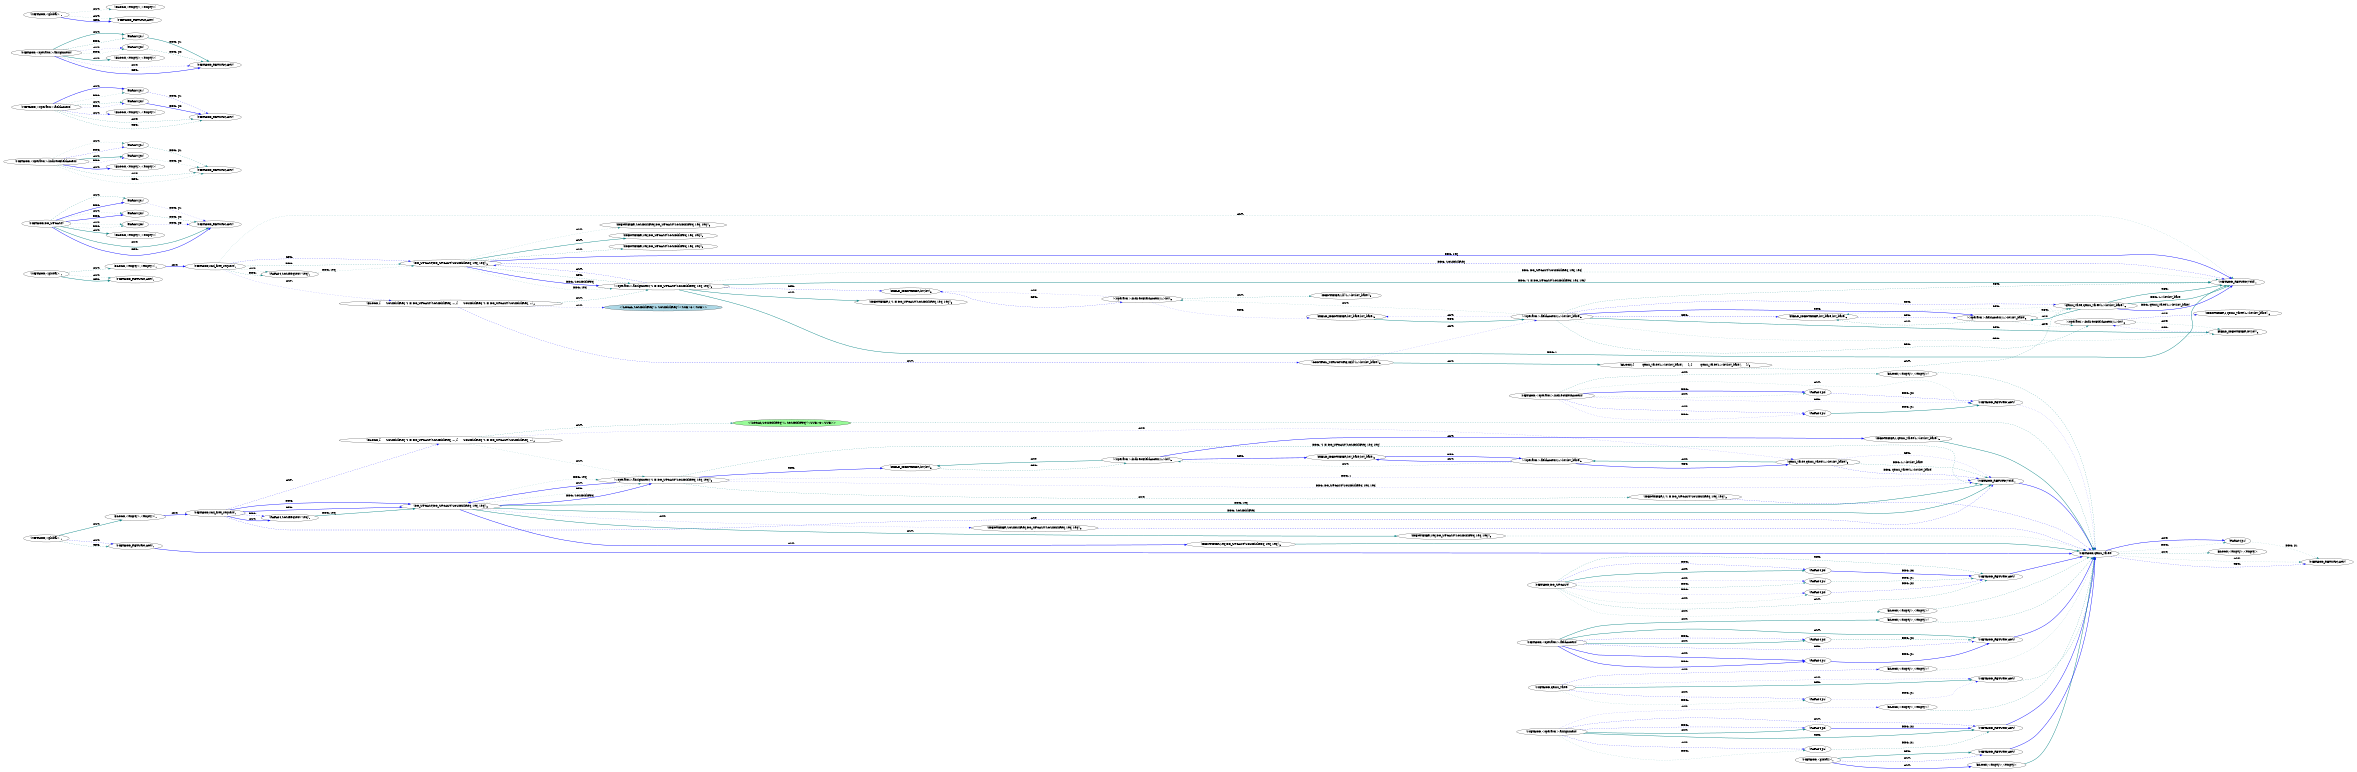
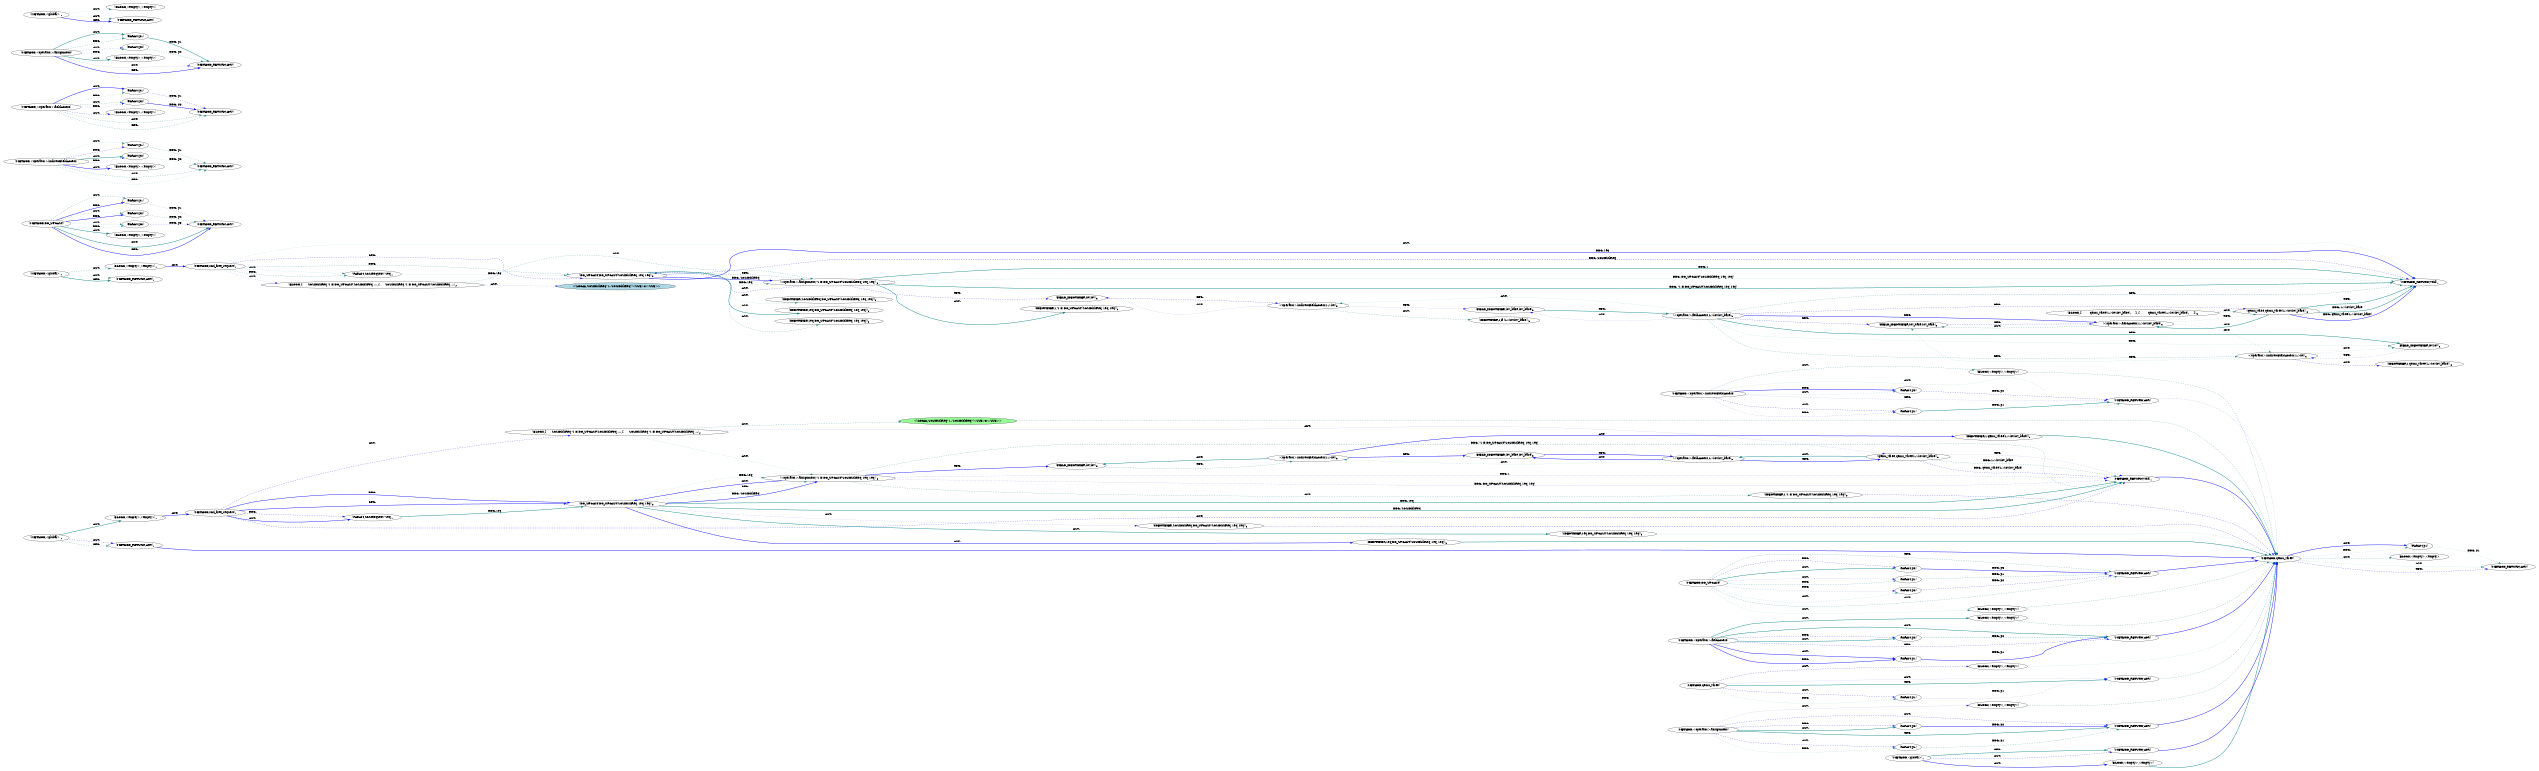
node "(CONTROL_STRUCTURE,IF,if (r->iov.iov_base))": removed
